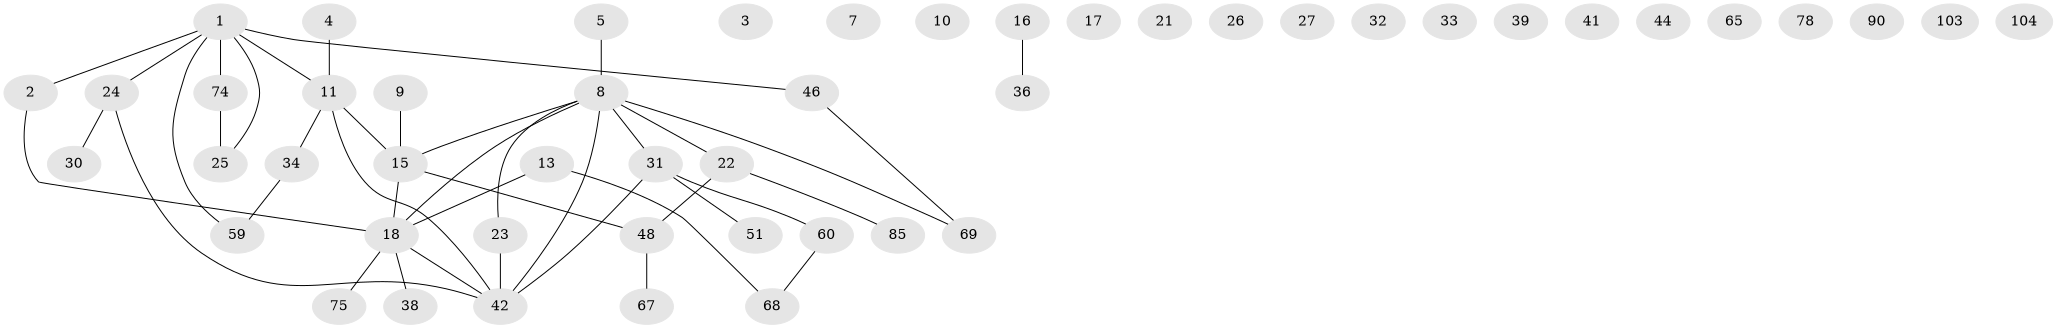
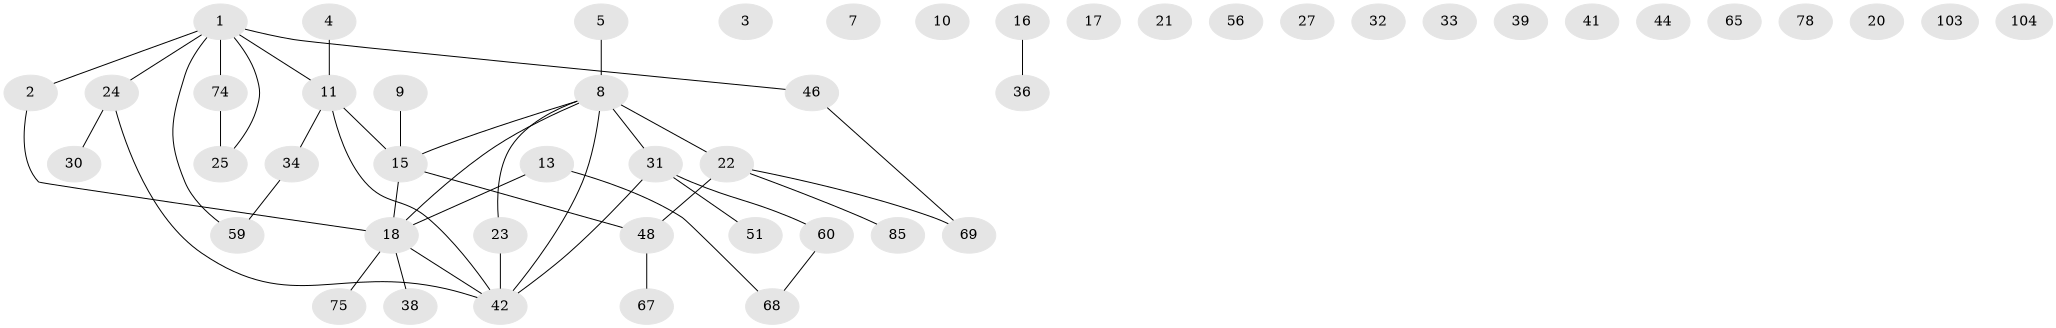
node "26": label "26" -> "56"
node "90": label "90" -> "20"
edge "8" -- "69": now "22" -- "69"
